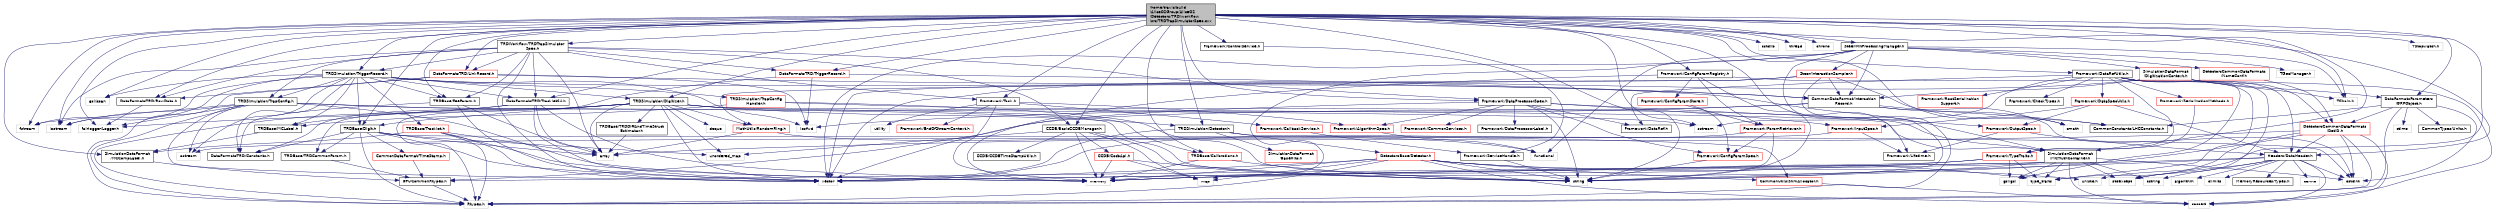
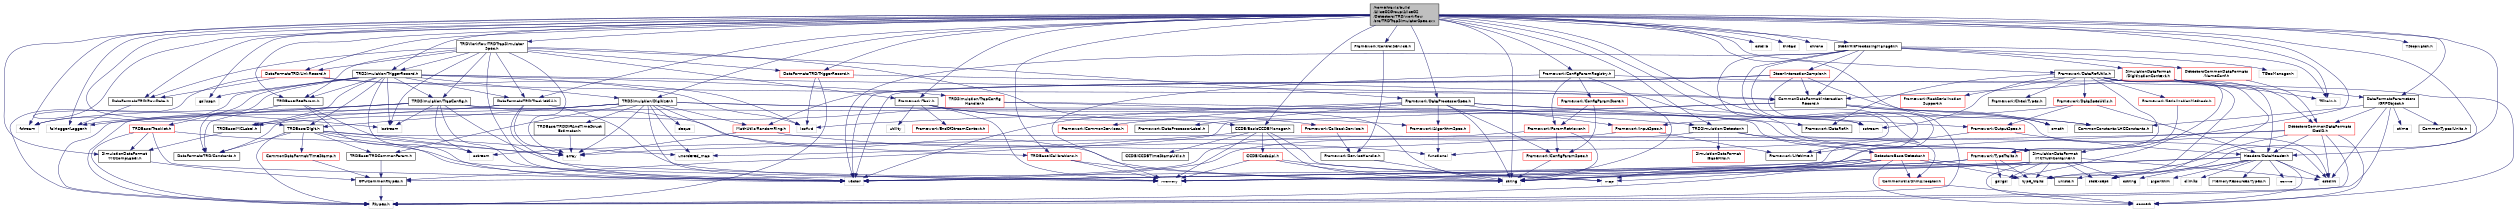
edge "TRDBase/Tracklet.h" -> "array": removed
node "unistd.h": color grey75 -> black
